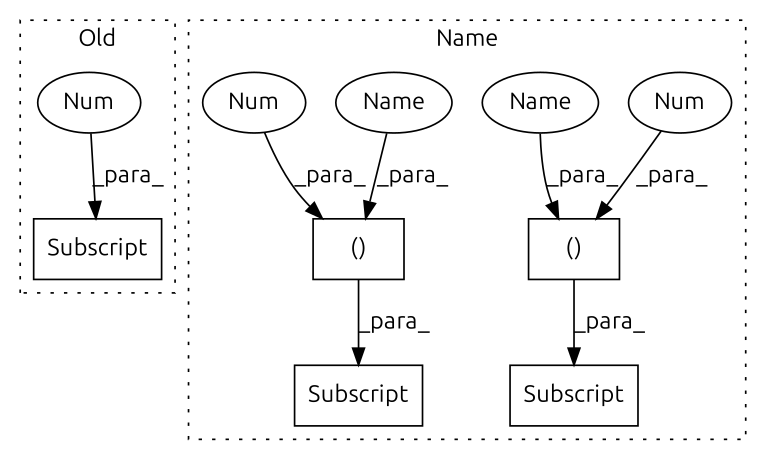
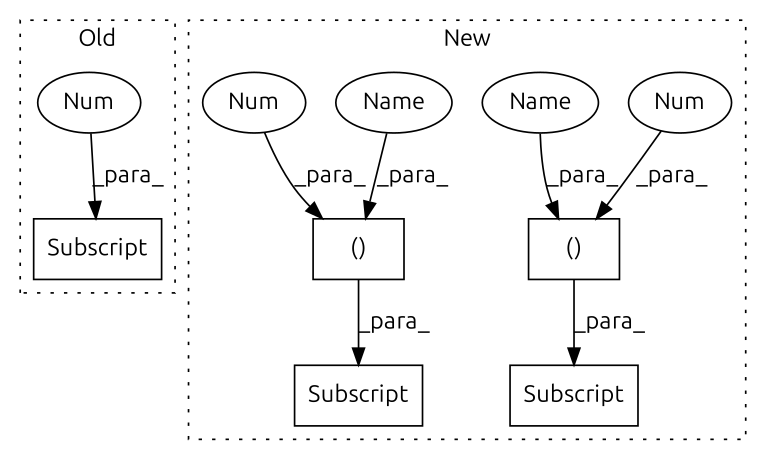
cluster "Name": label "Name" -> "New"
